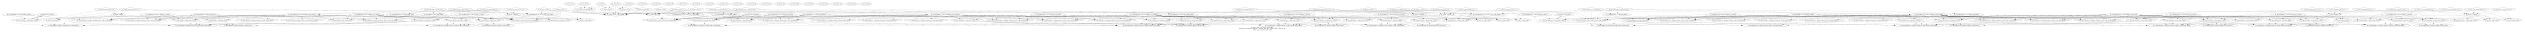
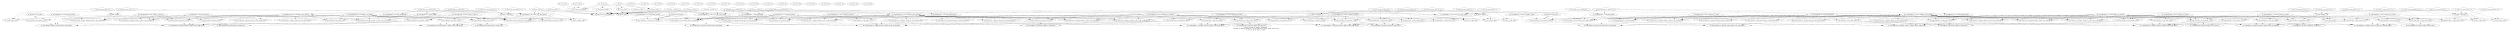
node "RL_test1_1_route_first_flit": removed
